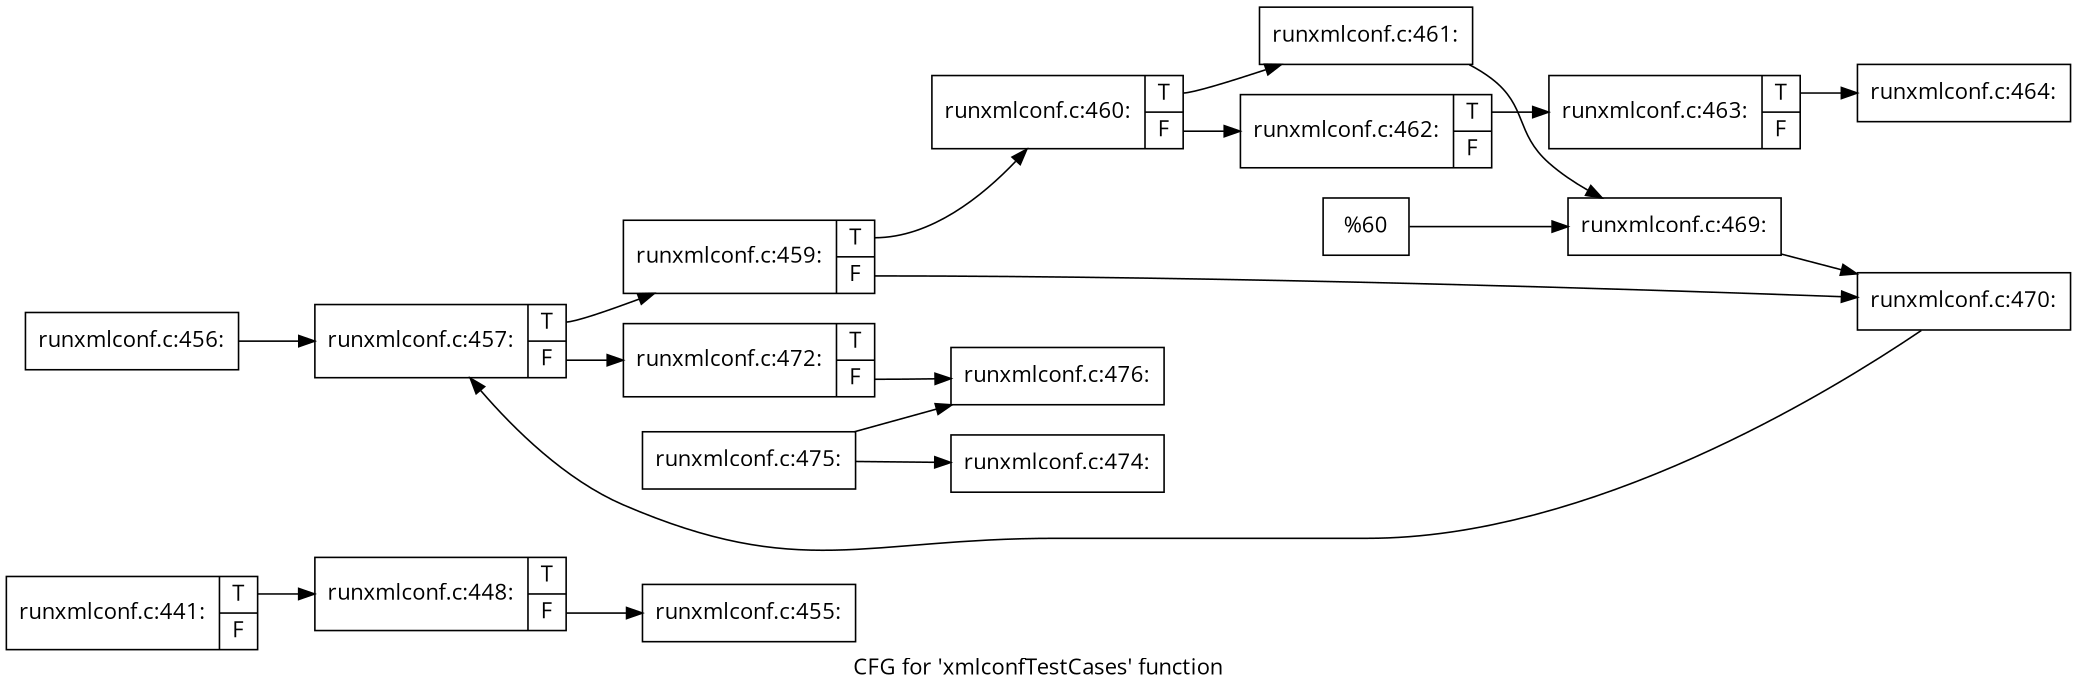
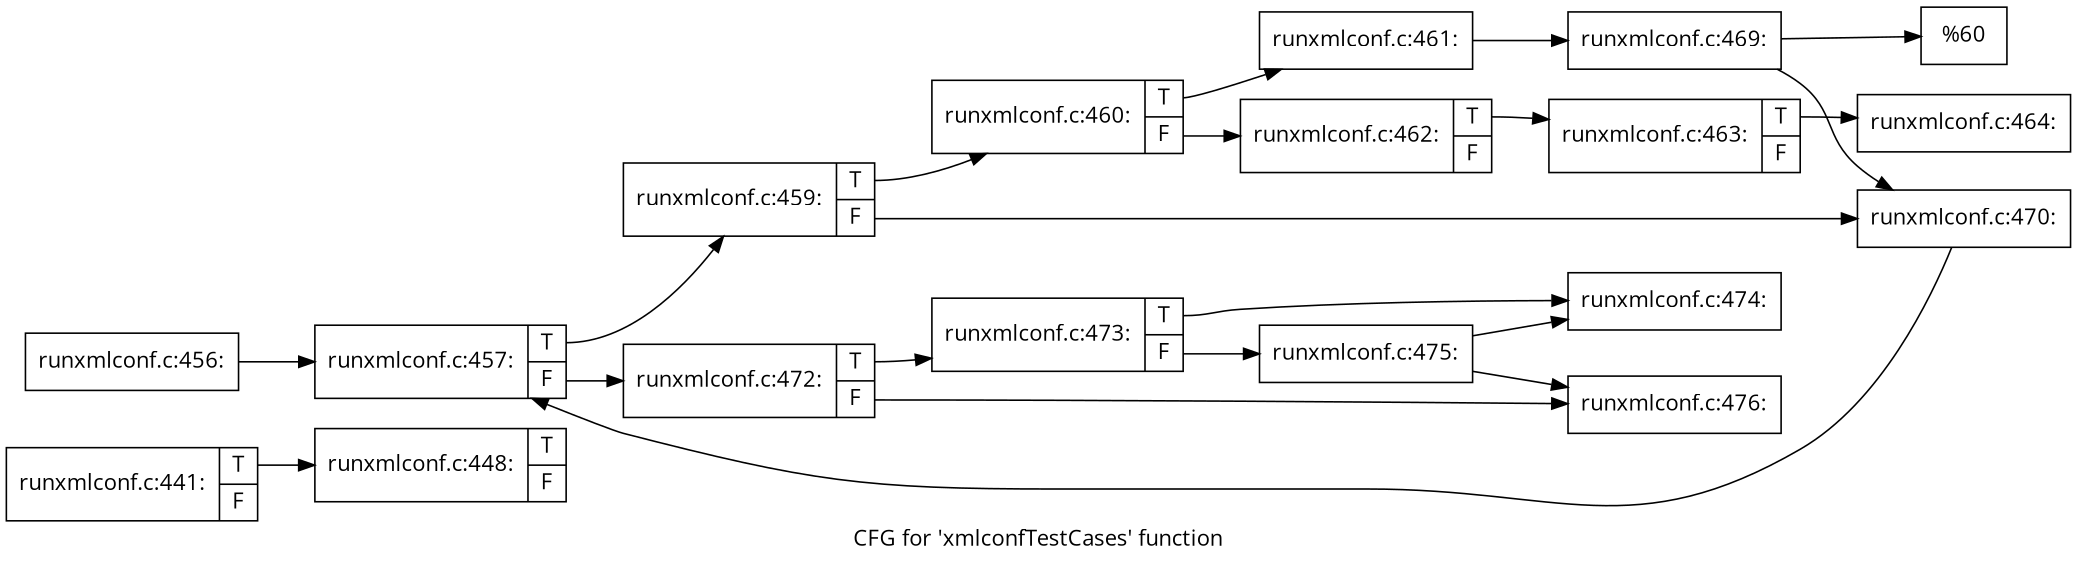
edge "%60" -> "runxmlconf.c:469:": reversed
node "runxmlconf.c:473:": added
node "runxmlconf.c:455:": removed
